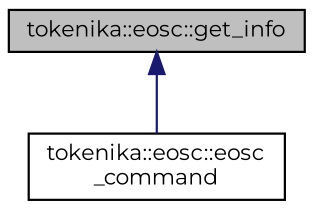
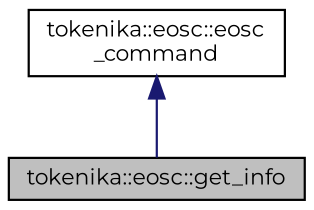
edge "tokenika::eosc::eosc _command" -> "tokenika::eosc::get_info": reversed
